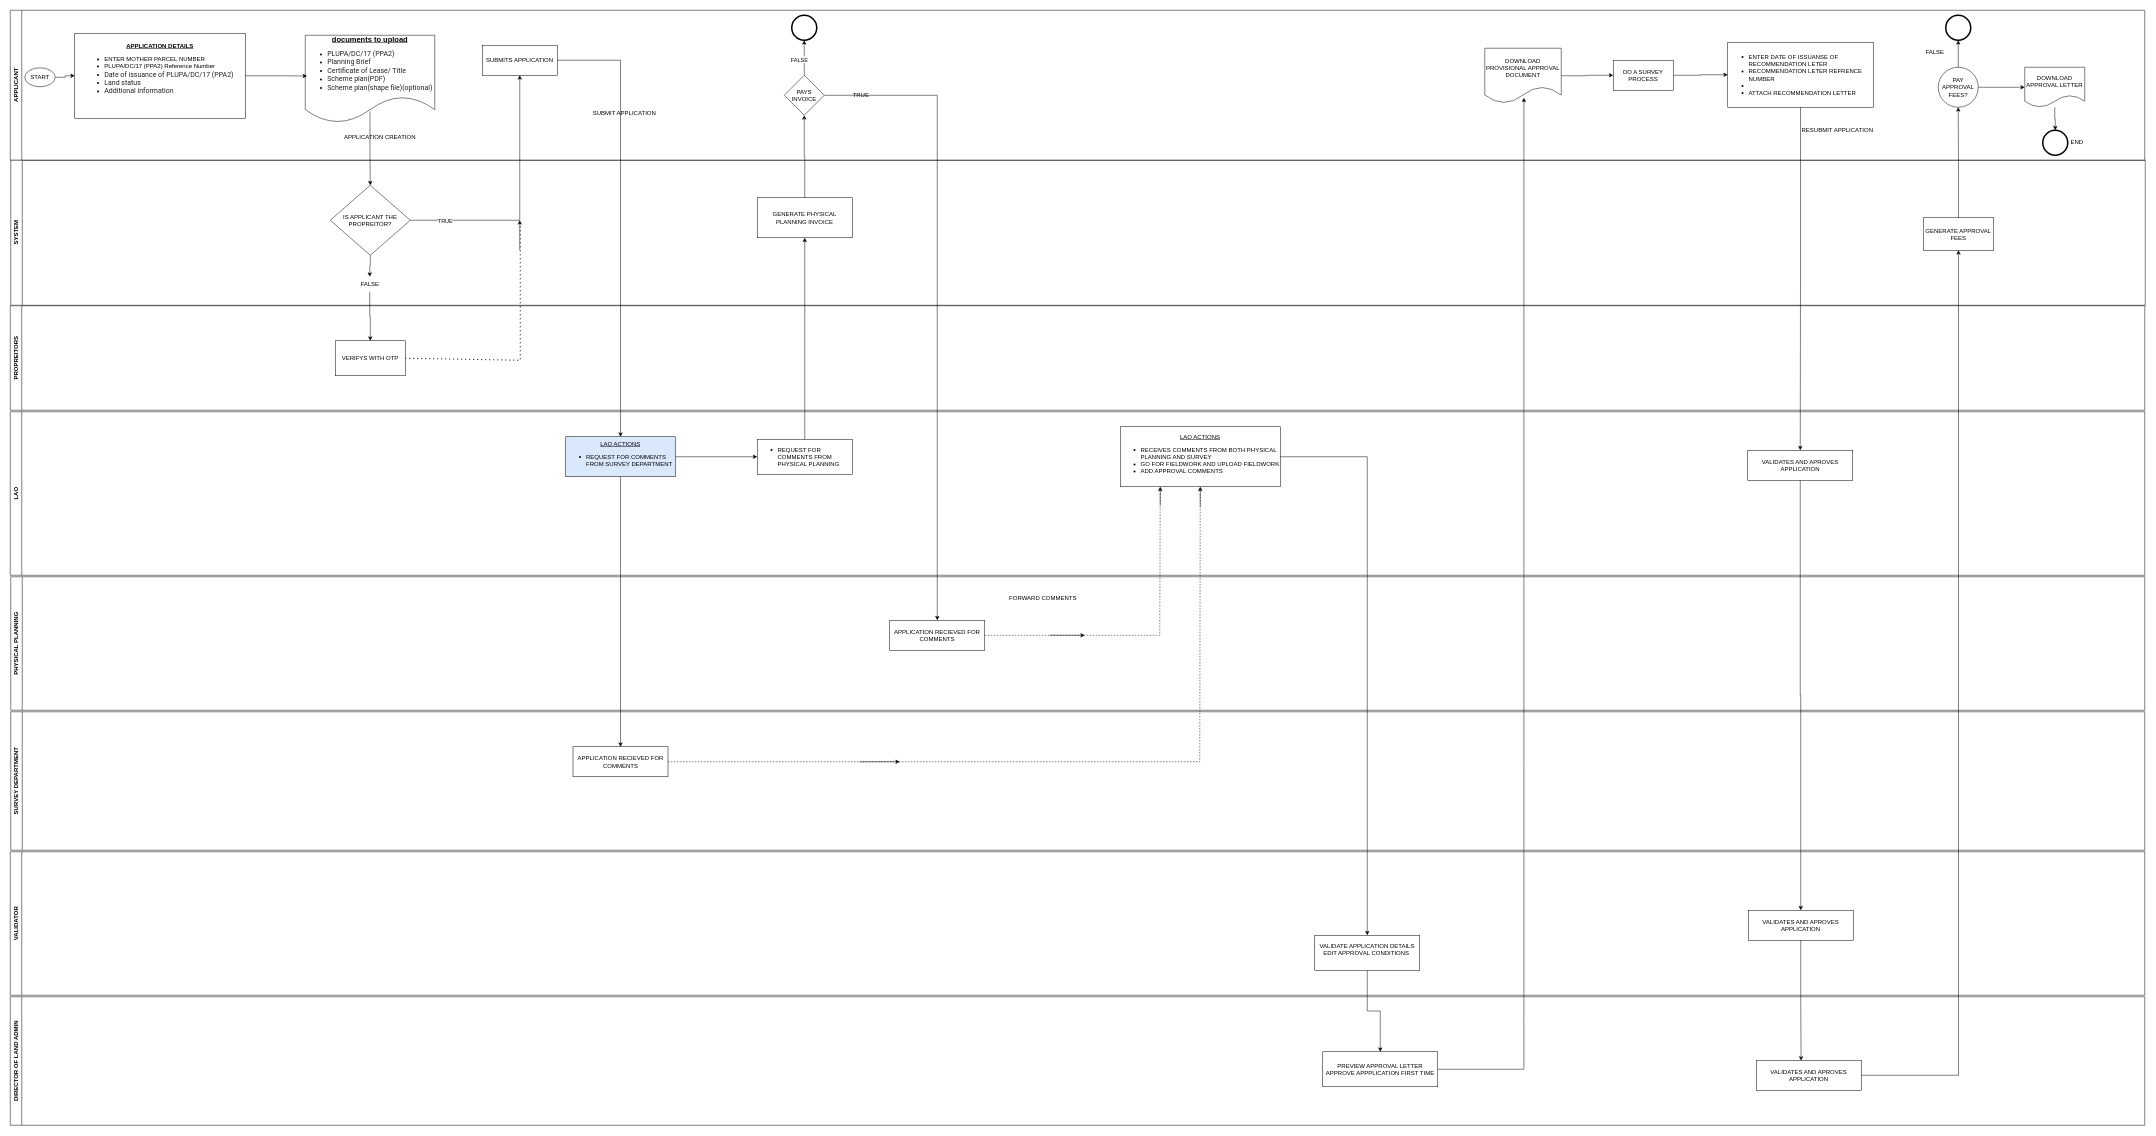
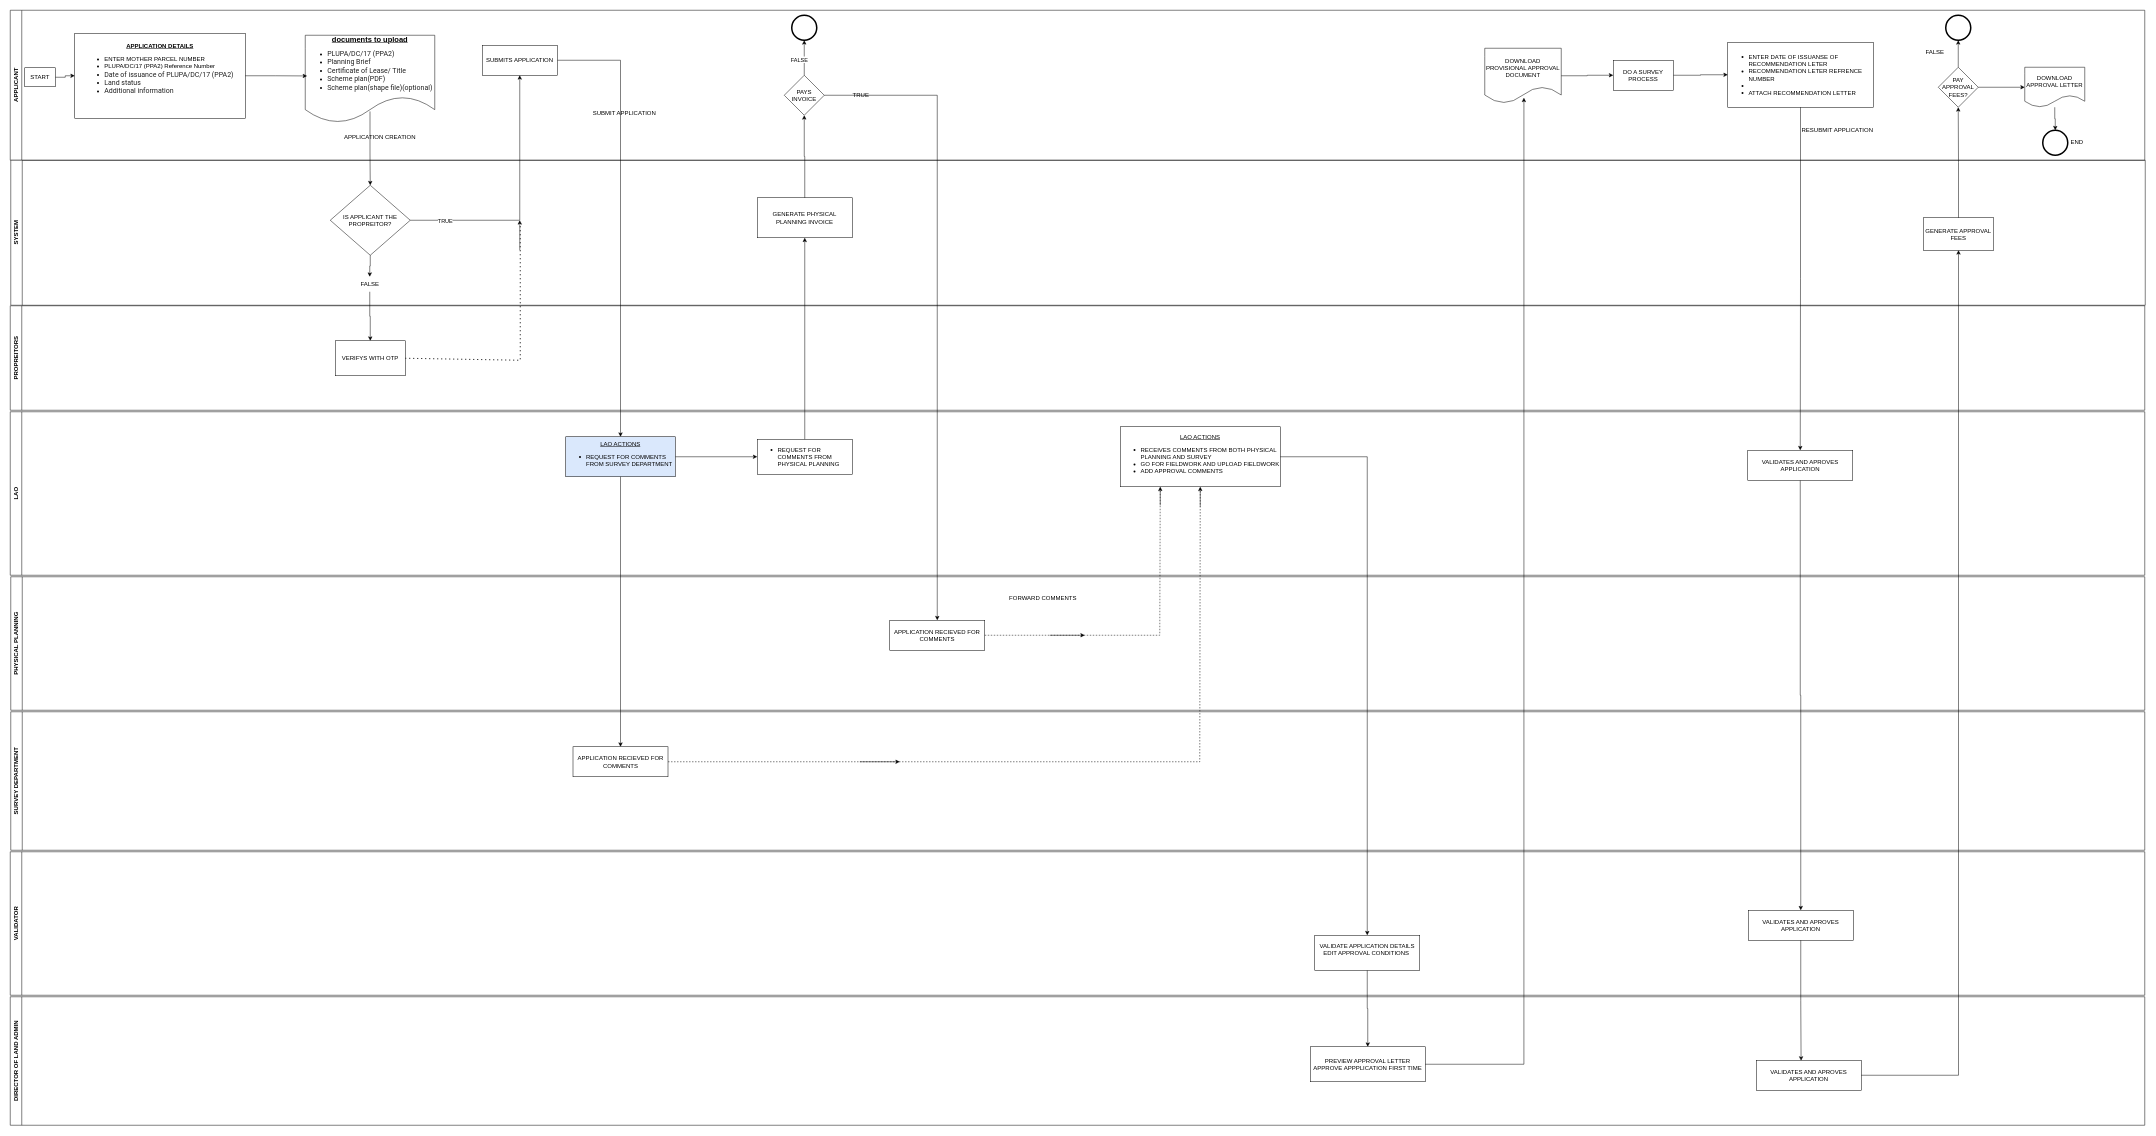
node "START": shape ellipse -> rectangle
node "PAY APPROVAL FEES?": shape ellipse -> diamond
node "PREVIEW APPROVAL LETTER APPROVE APPPLICATION FIRST TIME": moved (1380, 1069) -> (1368, 1064)
